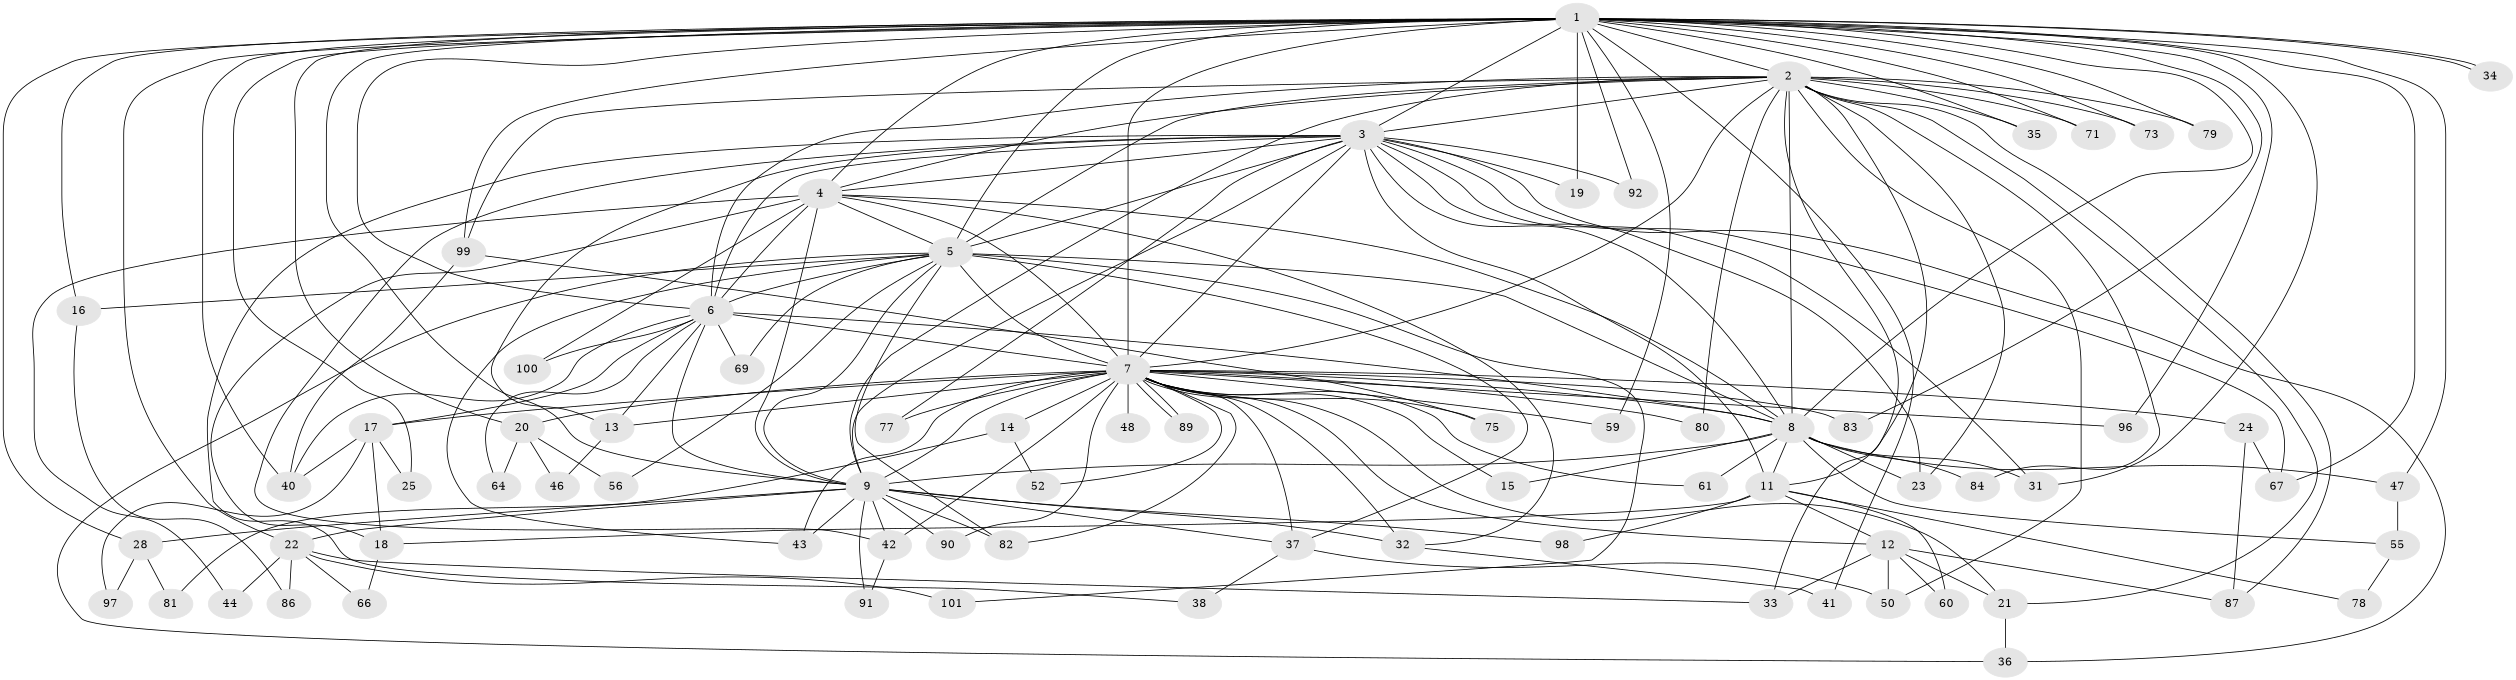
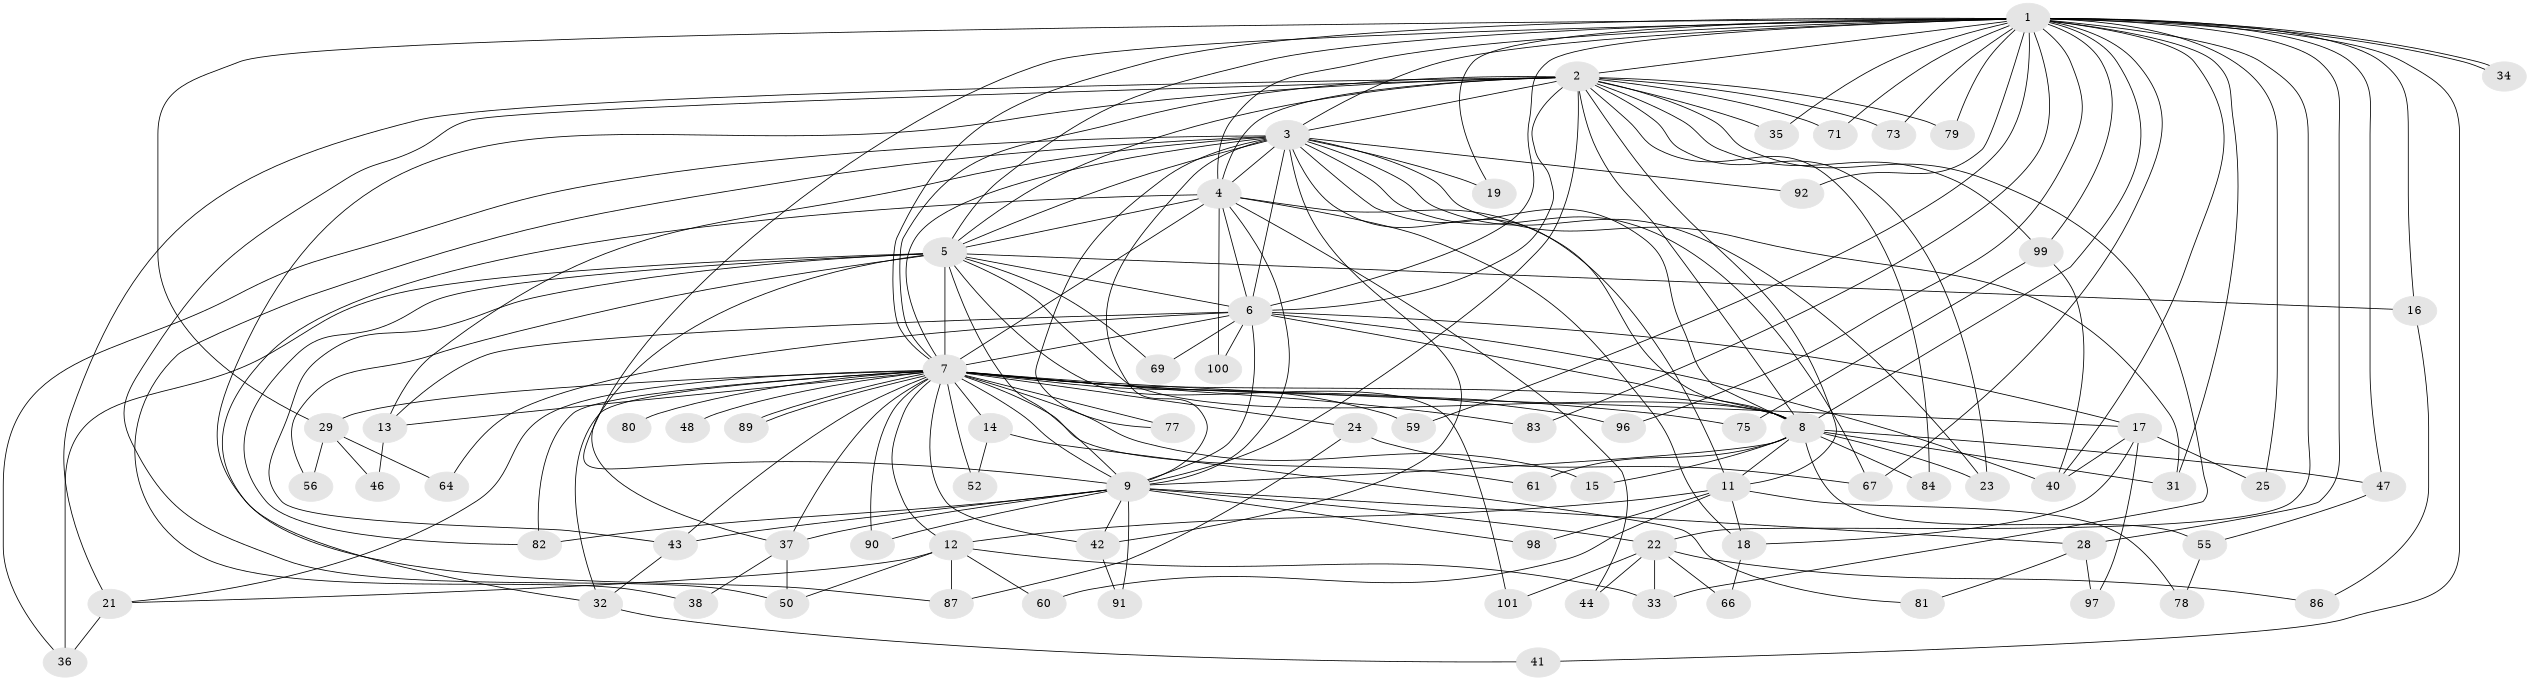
edge "2" -- "80": removed
node "20": label "20" -> "29"
edge "9" -- "32": now "43" -- "32"
